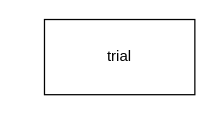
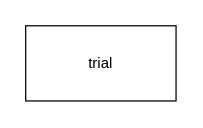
node "trial": moved (119, 57) -> (101, 63)
